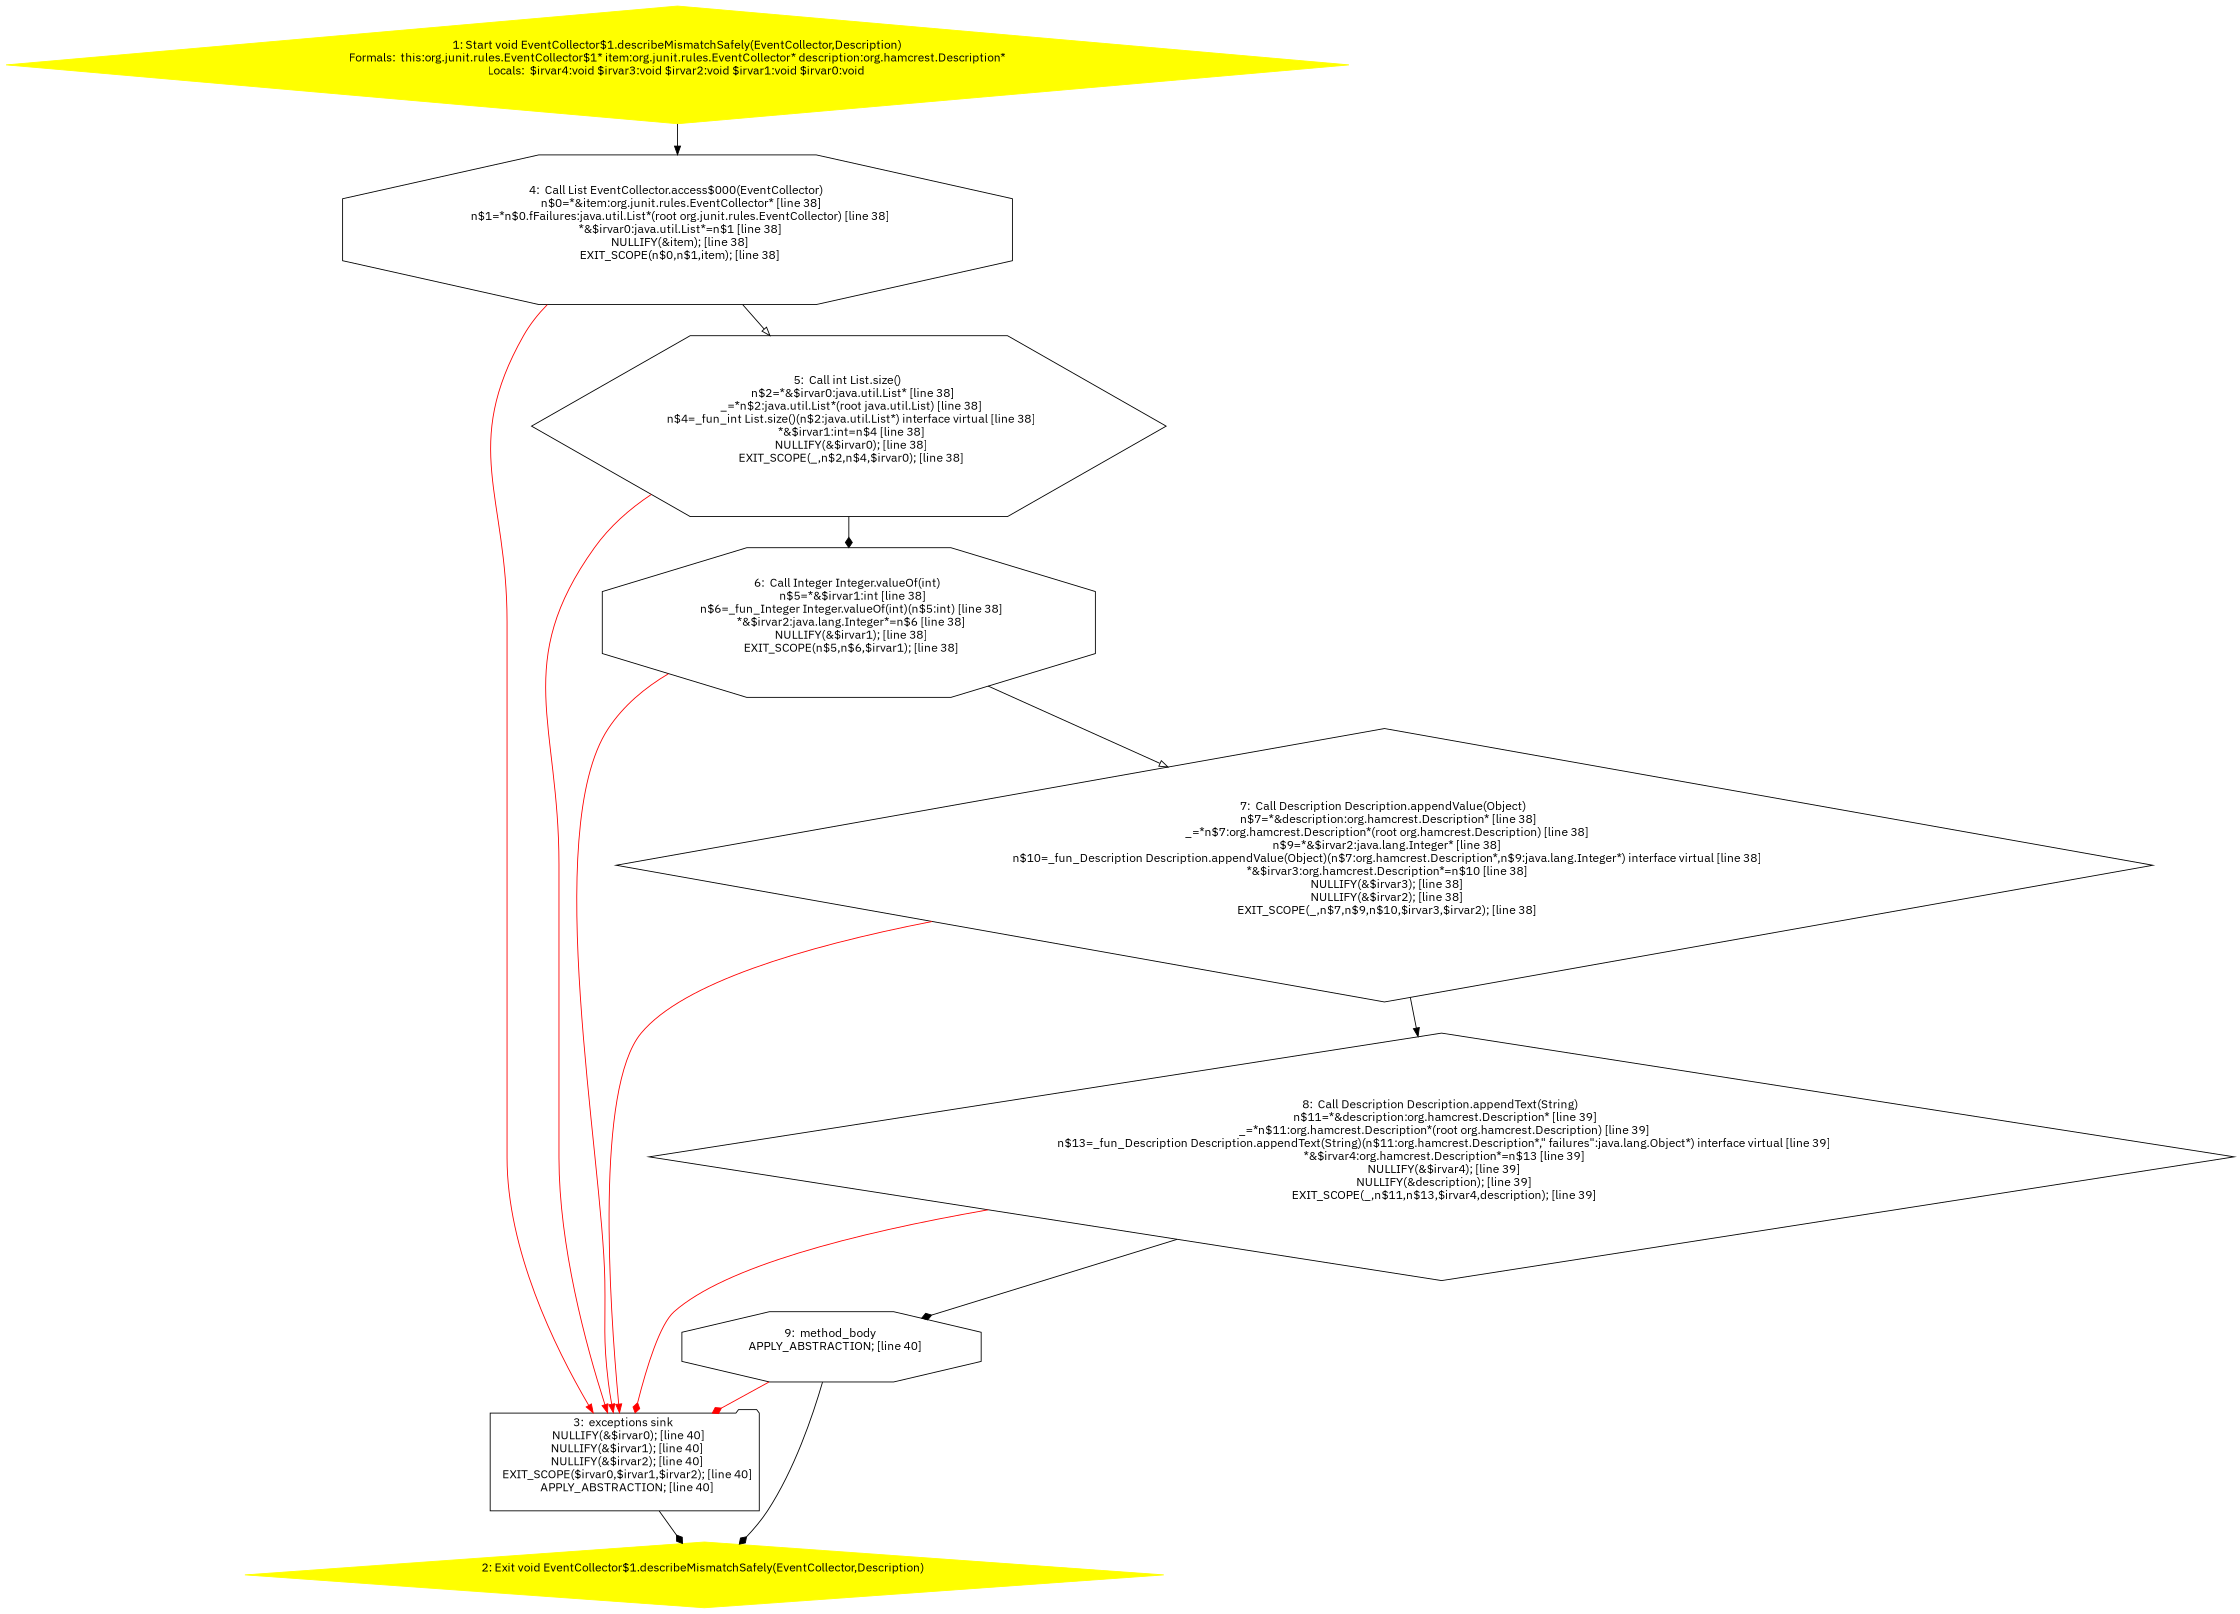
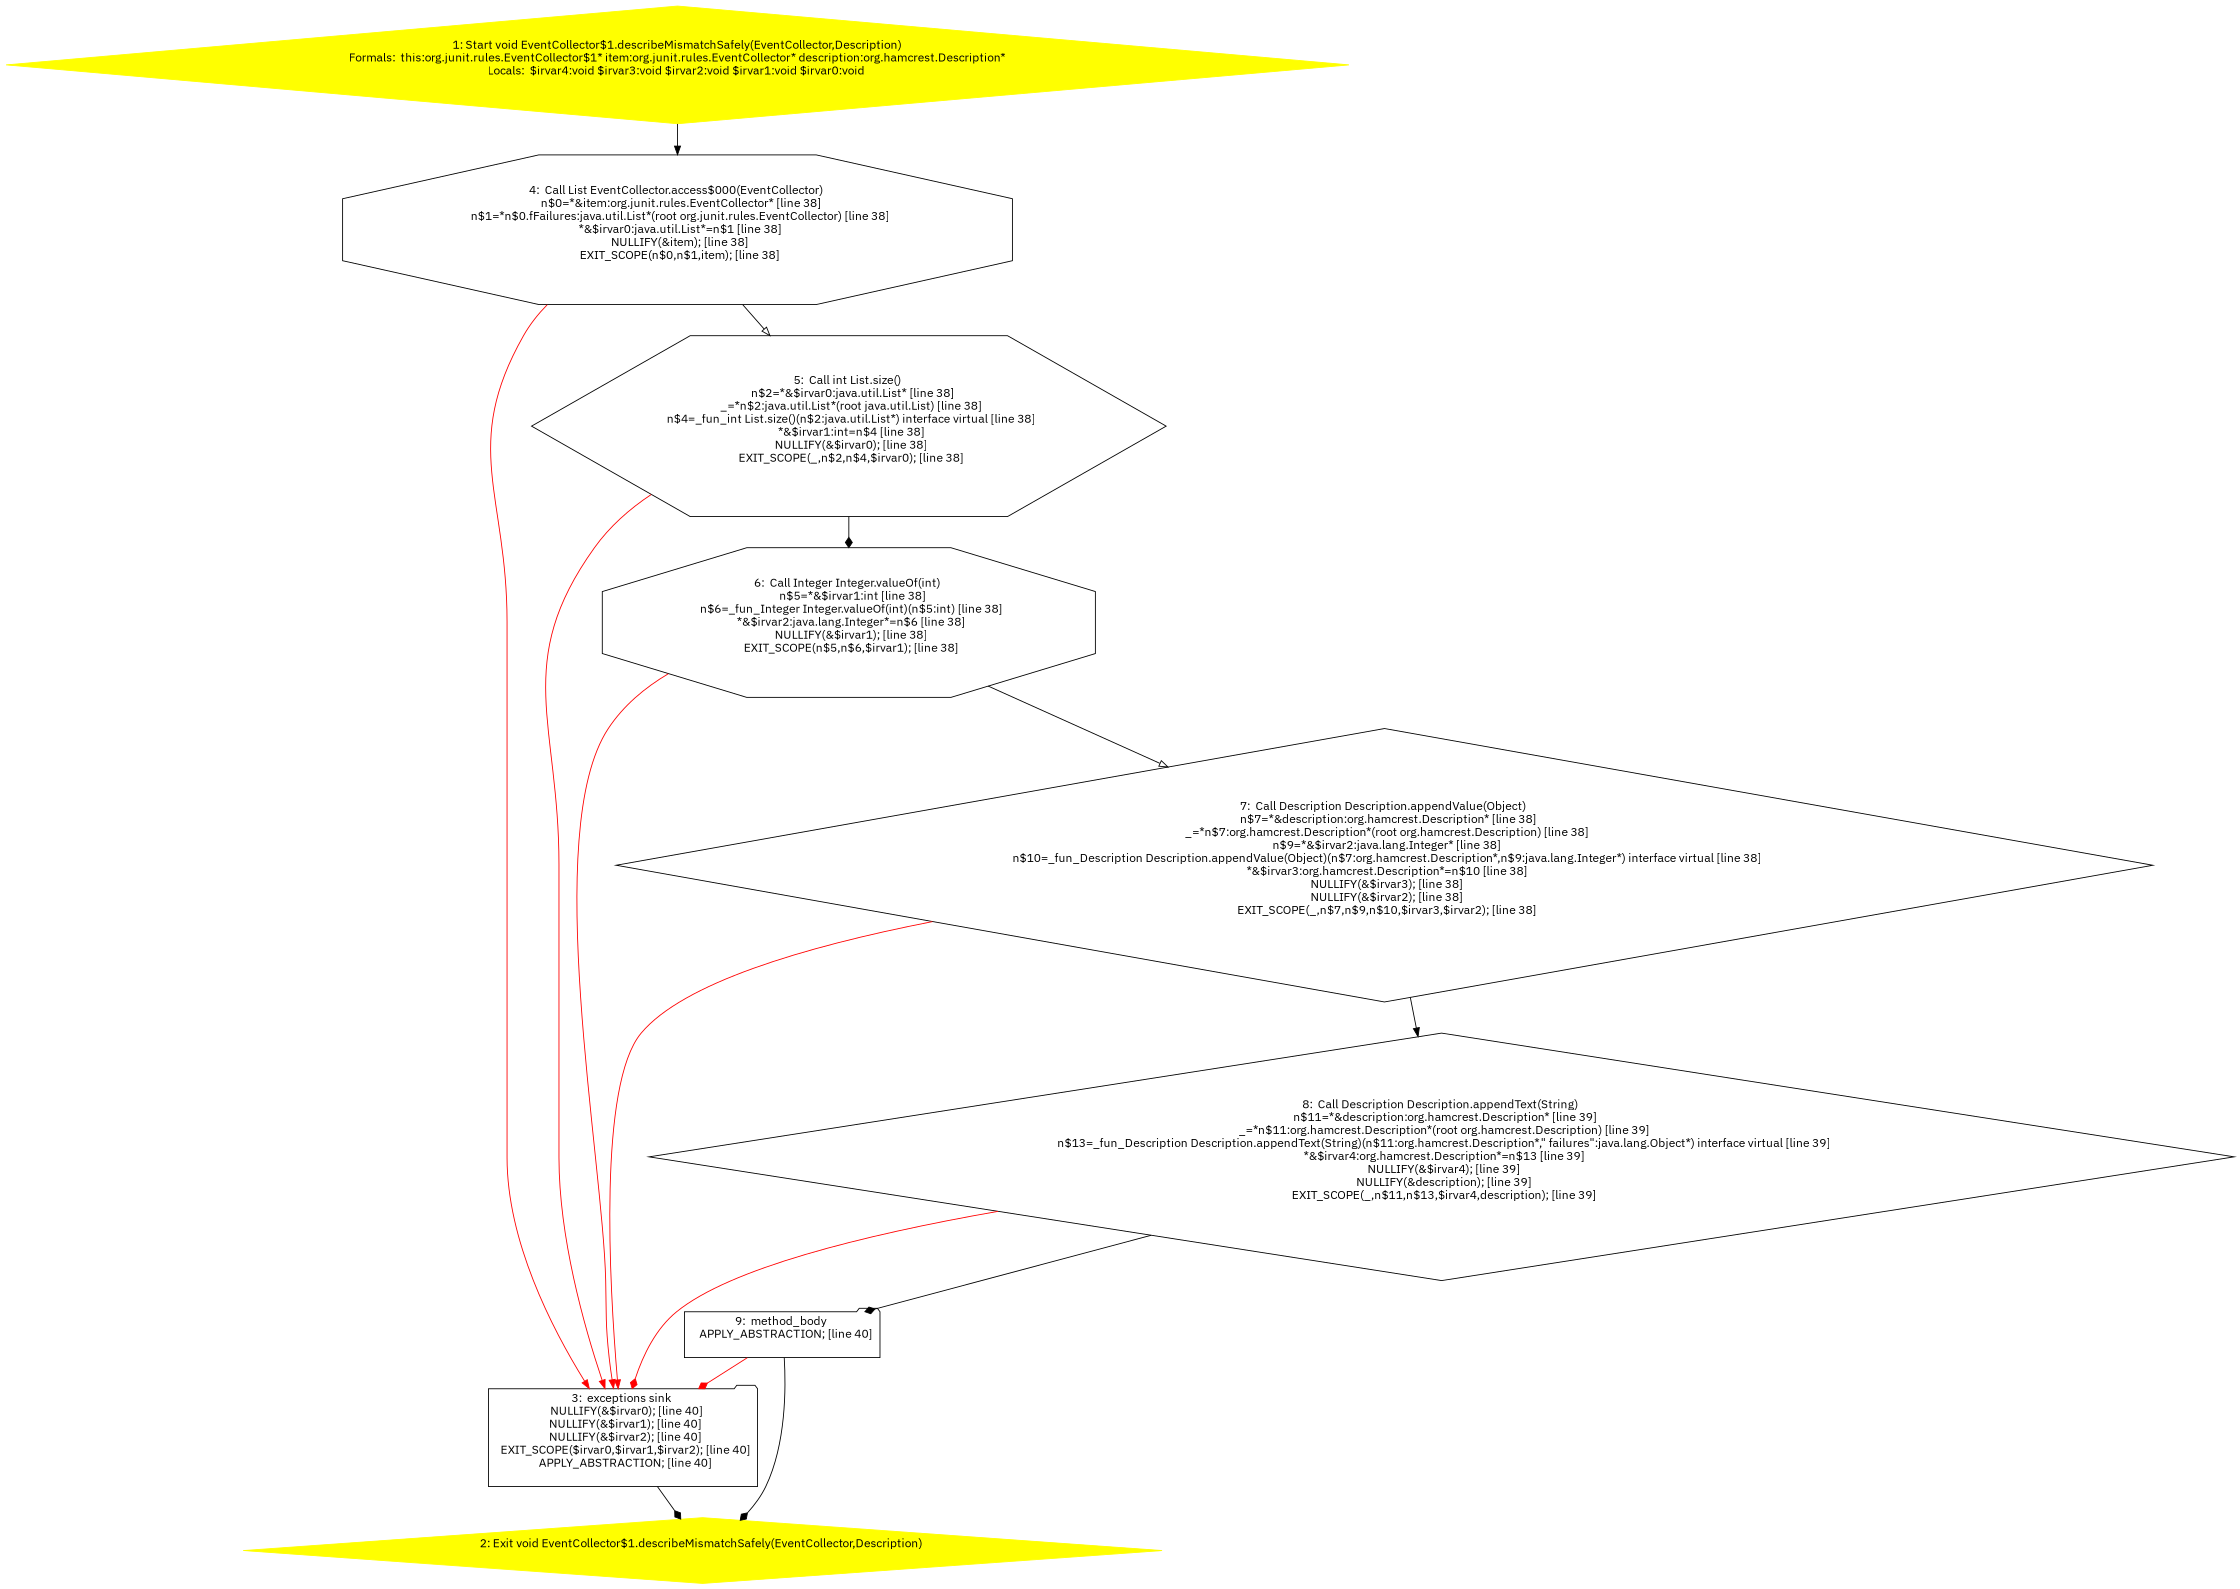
node "9:  method_body APPLY_ABSTRACTION; [line 40]": shape octagon -> folder
